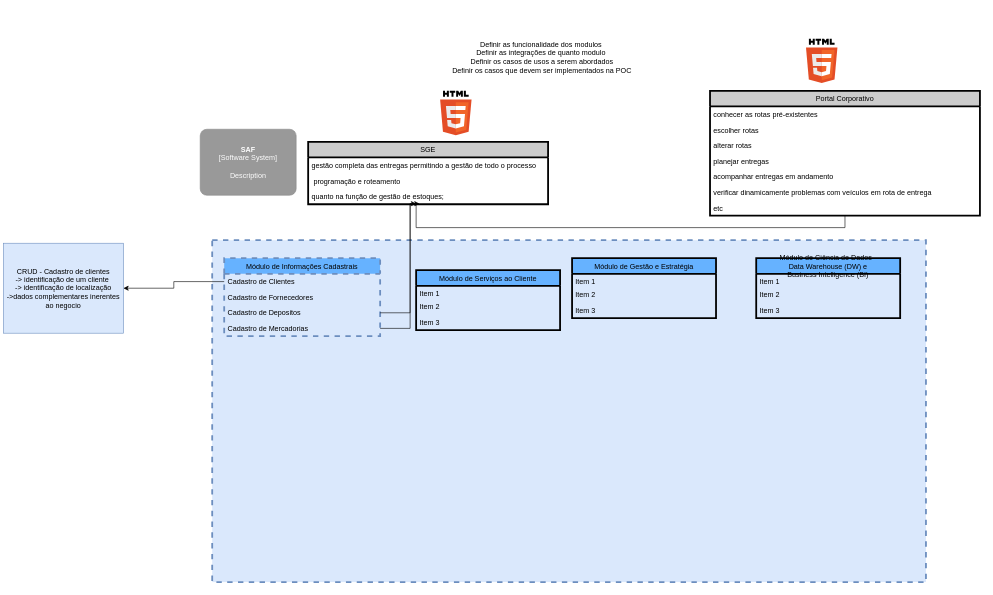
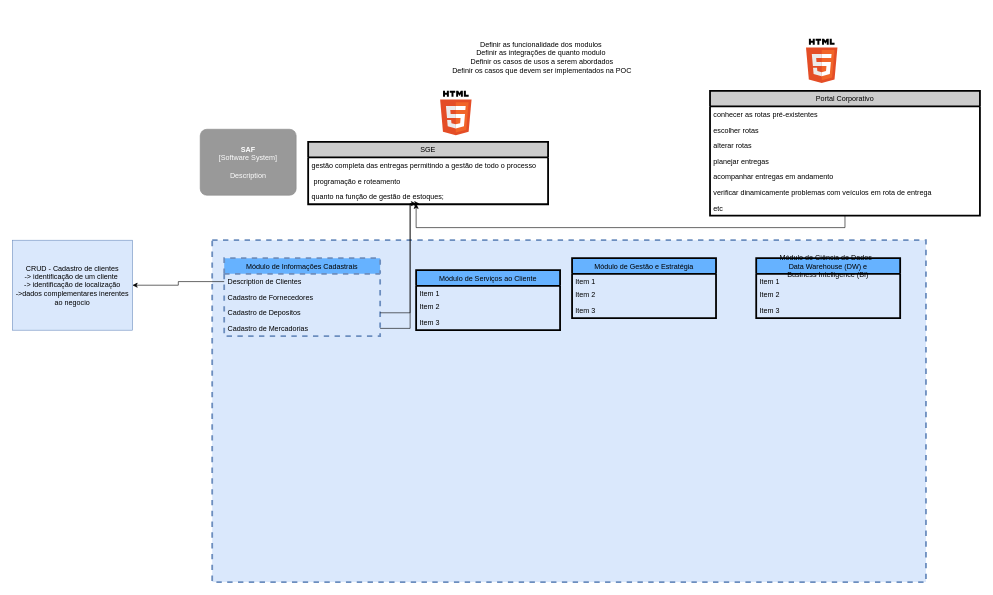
edge "Portal Corporativo" -- "quanto na função de gestão de estoques;": arrowhead none -> classic
node "Cadastro de Clientes": label "Cadastro de Clientes" -> "Description de Clientes"
node "CRUD - Cadastro de clientes -> identificação de um cliente -> identificação de localização ->dados complementares inerentes ao negocio": moved (63, 288) -> (72, 285)
